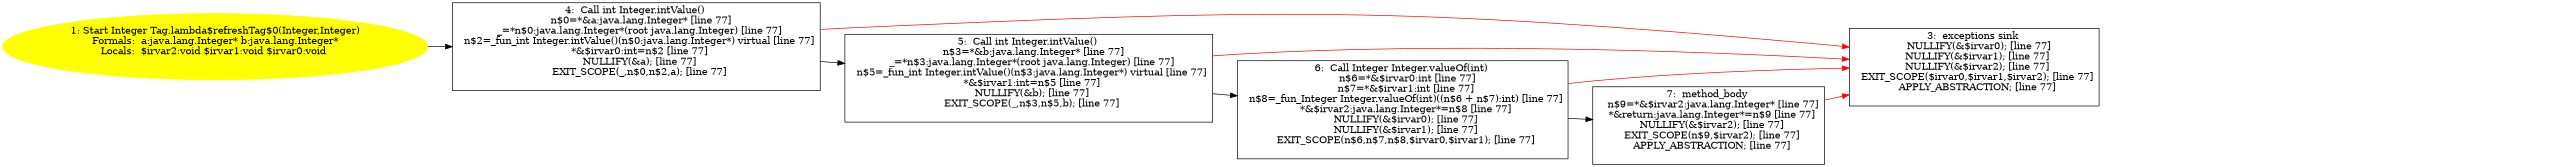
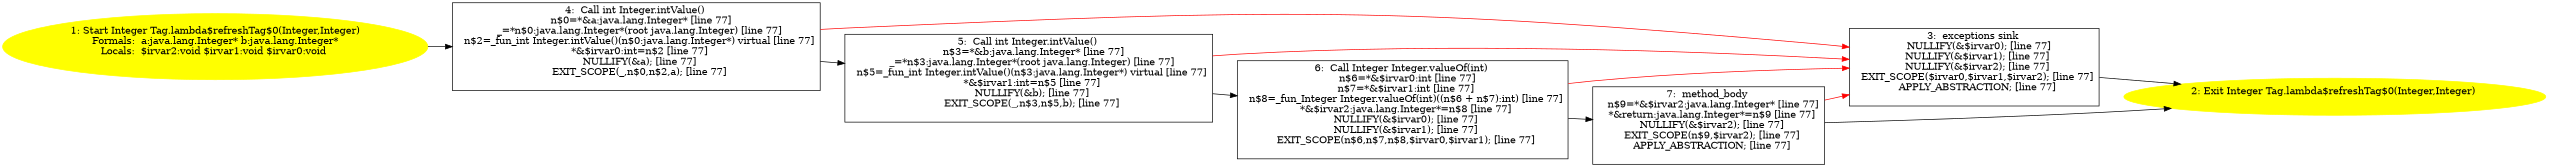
node "2: Exit Integer Tag.lambda$refreshTag$0(Integer,Integer)": added
